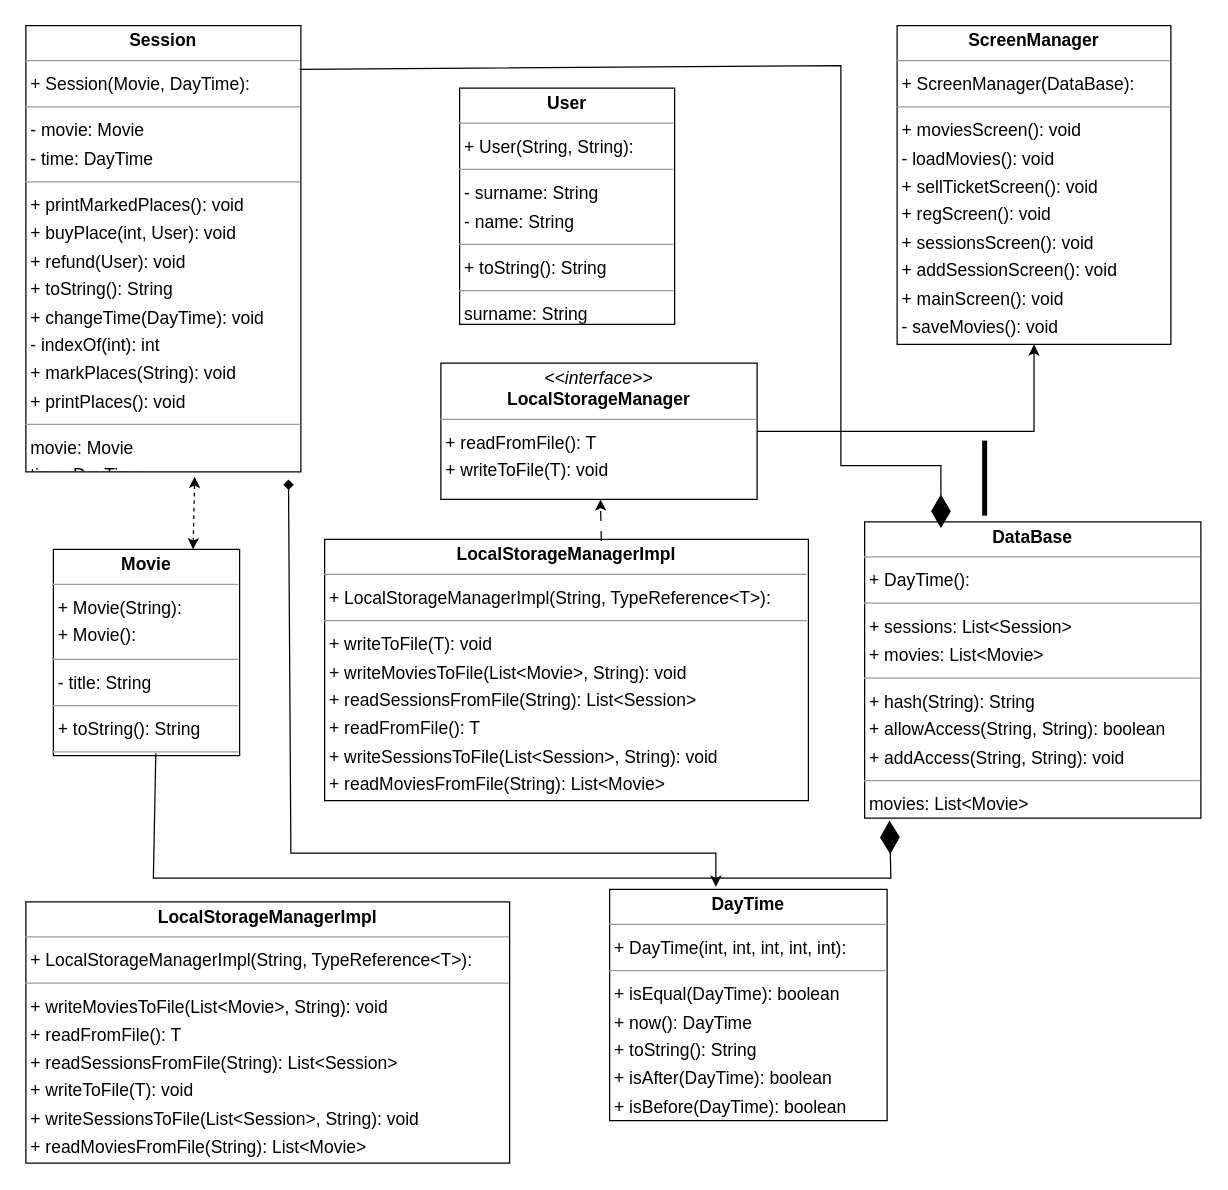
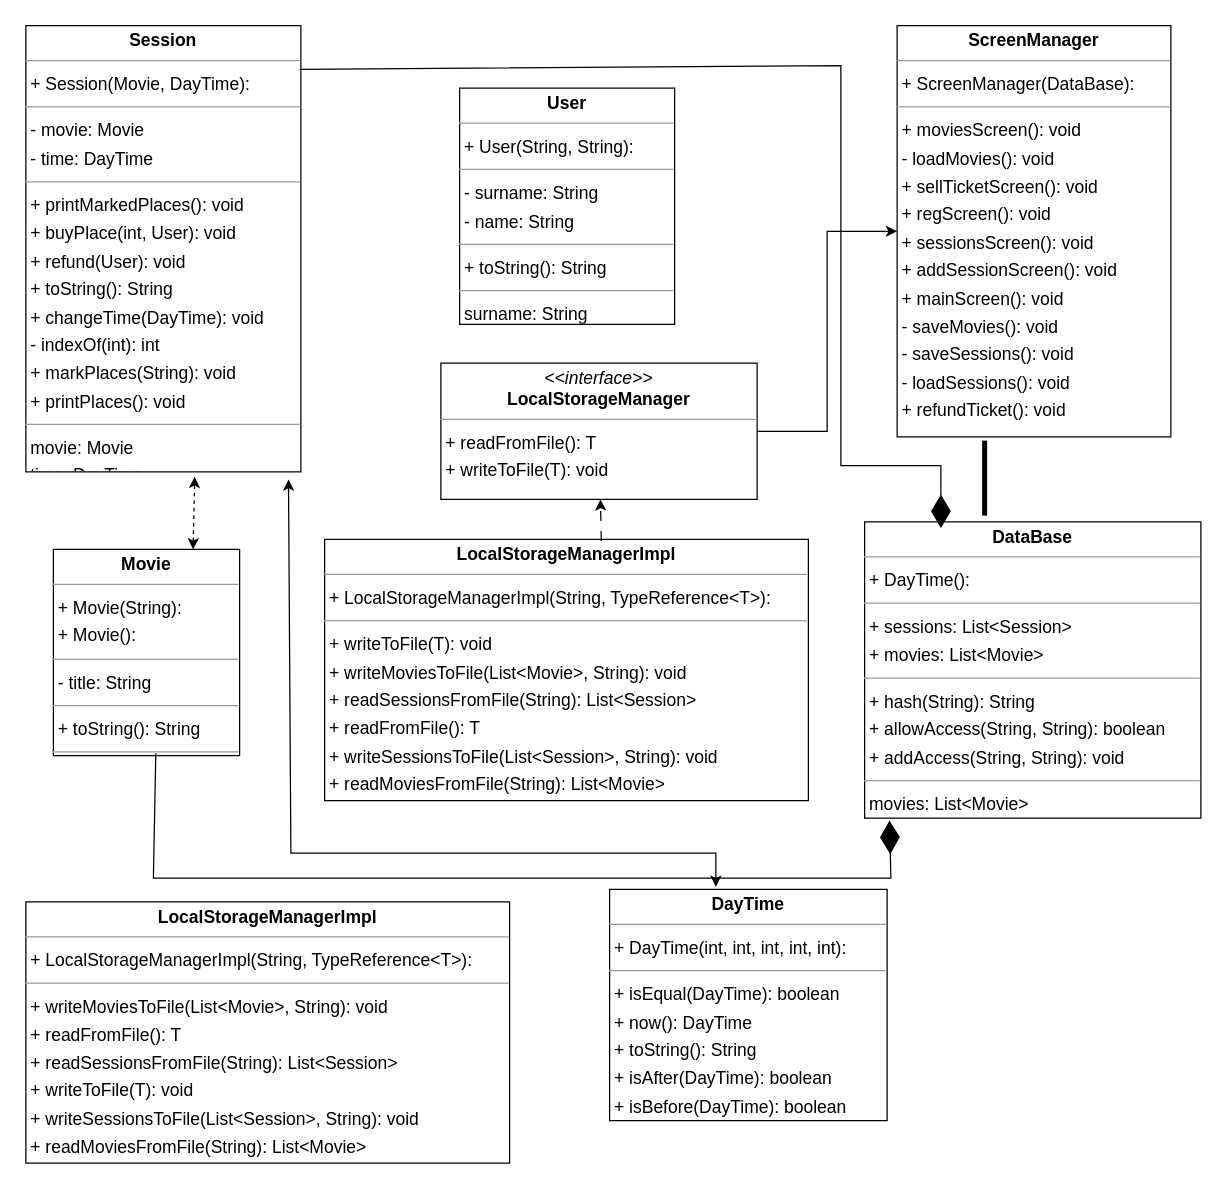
node "ScreenManager + ScreenManager(DataBase): + moviesScreen(): void - loadMovies(): void + sellTicketScreen(): void + regScreen(): void + sessionsScreen(): void + addSessionScreen(): void + mainScreen(): void - saveMovies(): void - saveSessions(): void - loadSessions(): void + refundTicket(): void": size 274x319 -> 274x411
edge "Session + Session(Movie, DayTime): - movie: Movie - time: DayTime + printMarkedPlaces(): void + buyPlace(int, User): void + refund(User): void + toString(): String + changeTime(DayTime): void - indexOf(int): int + markPlaces(String): void + printPlaces(): void movie: Movie time: DayTime" -- "DayTime + DayTime(int, int, int, int, int): + isEqual(DayTime): boolean + now(): DayTime + toString(): String + isAfter(DayTime): boolean + isBefore(DayTime): boolean": arrowhead diamond -> classic
